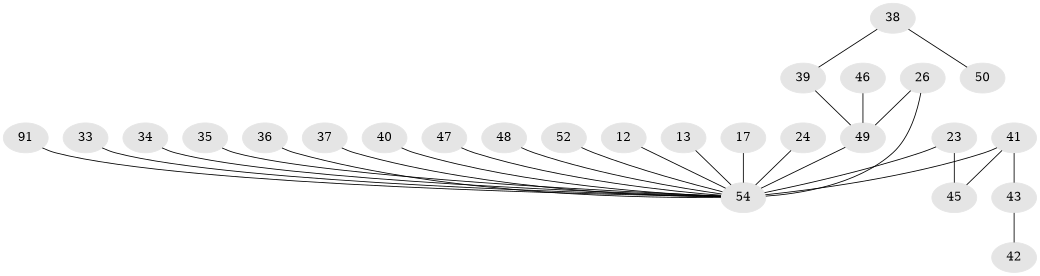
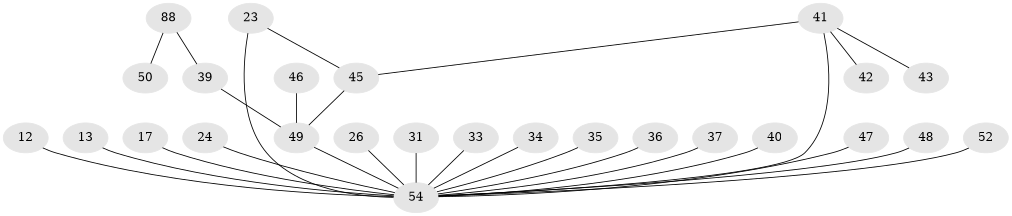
node "38": label "38" -> "88"
edge "26" -- "49": now "45" -- "49"
node "91": label "91" -> "31"
edge "43" -- "42": now "41" -- "42"
